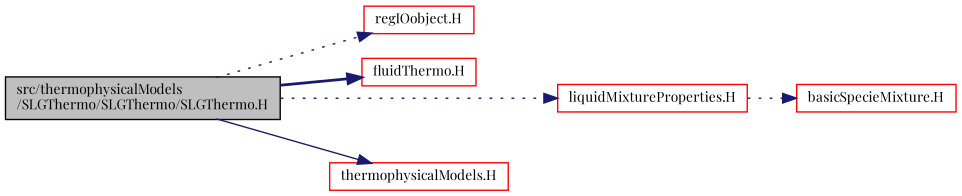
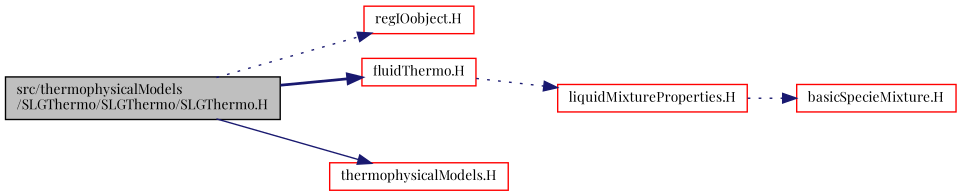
edge "src/thermophysicalModels /SLGThermo/SLGThermo/SLGThermo.H" -> "liquidMixtureProperties.H": now "fluidThermo.H" -> "liquidMixtureProperties.H"
